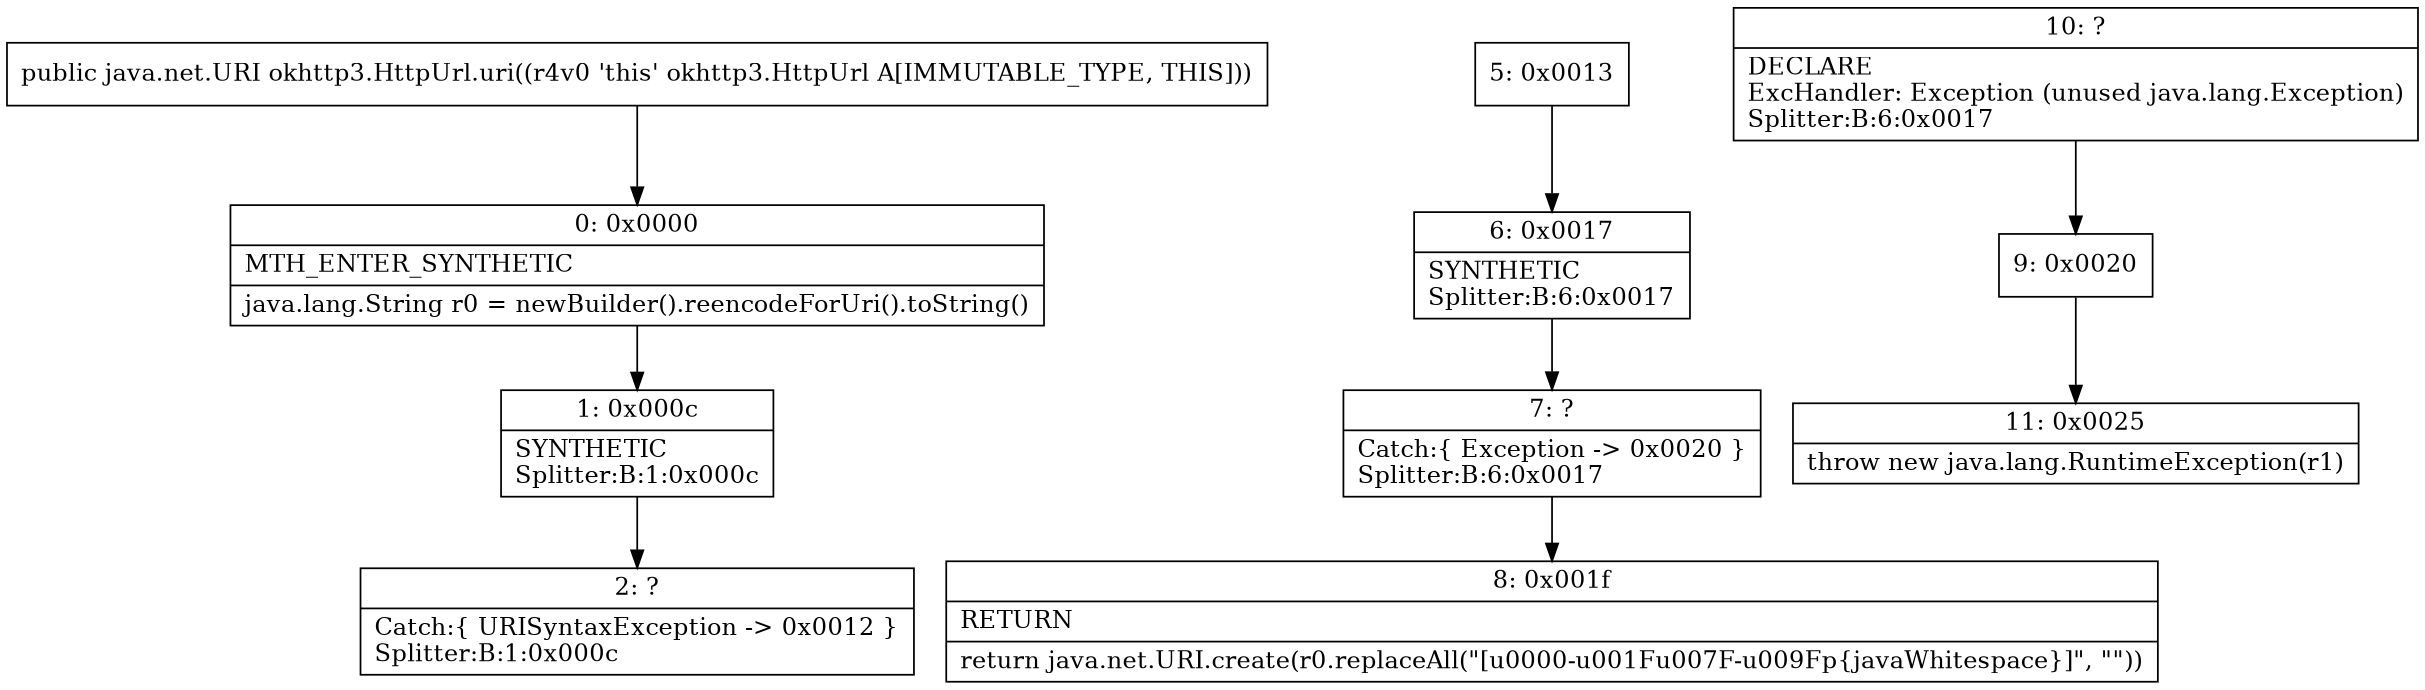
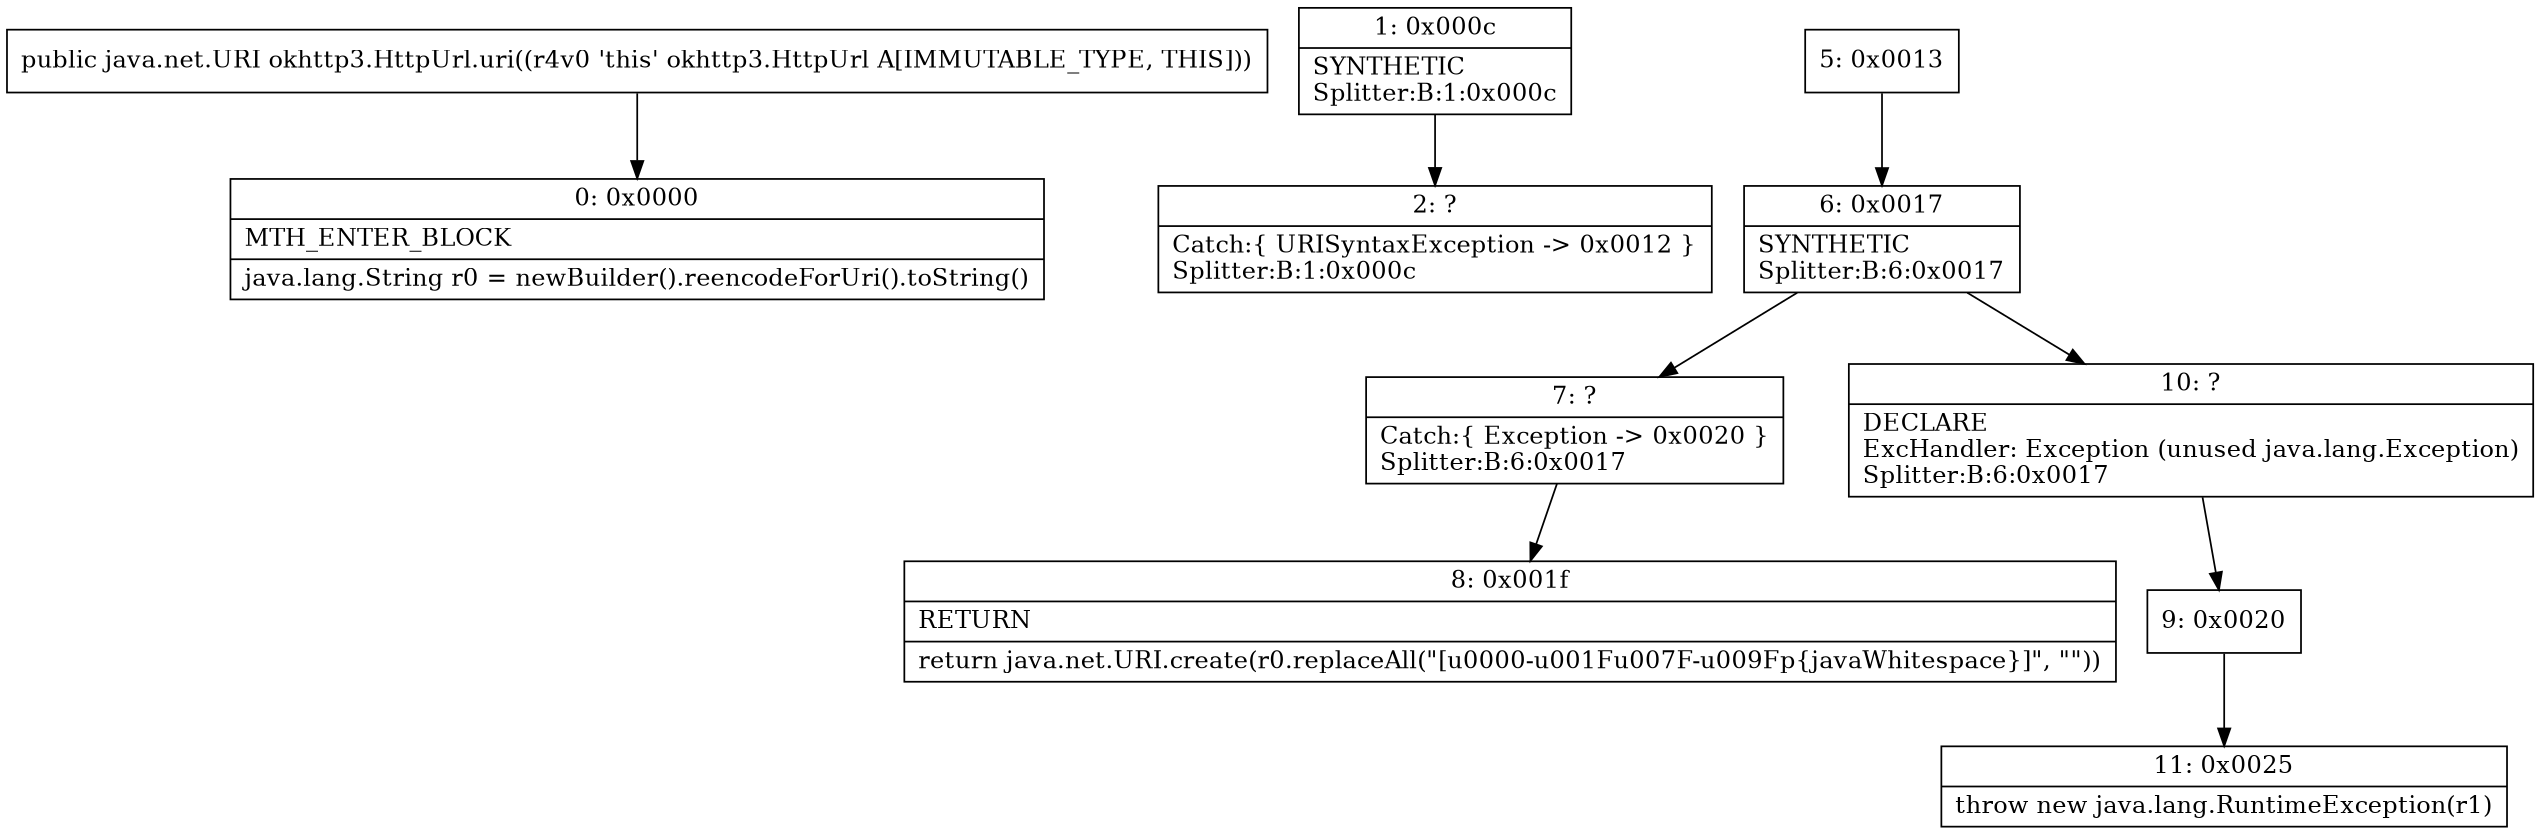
node "0: 0x0000": text "MTH_ENTER_SYNTHETIC" -> "MTH_ENTER_BLOCK"
edge "6: 0x0017" -> "10: ?": added
edge "0: 0x0000" -> "1: 0x000c": removed
